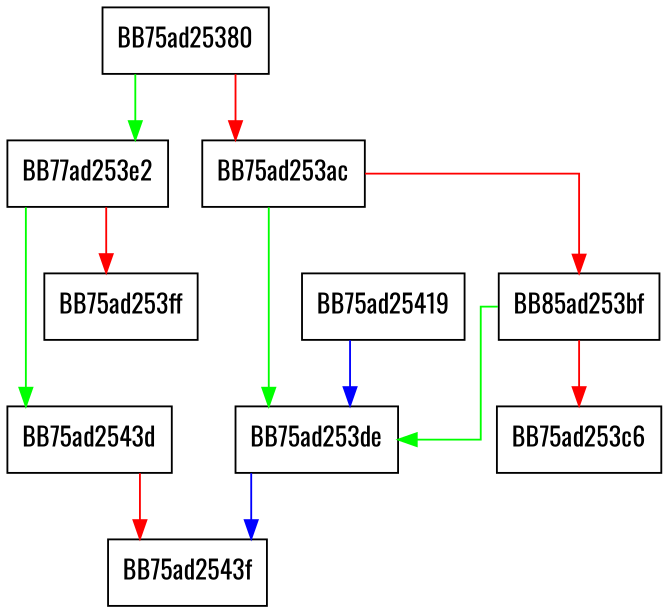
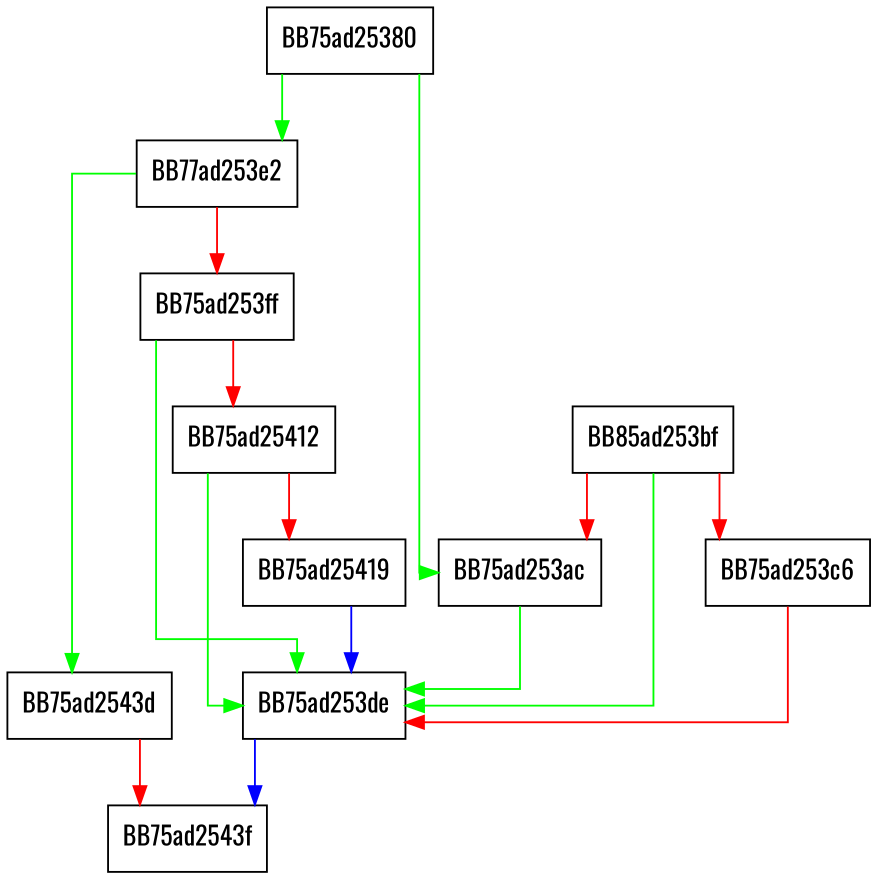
edge "BB75ad25380" -> "BB75ad253ac": color red -> green
edge "BB75ad253ac" -> "BB85ad253bf": reversed
node "BB75ad25412": added
edge "BB75ad253ff" -> "BB75ad253de": added
edge "BB75ad253c6" -> "BB75ad253de": added
